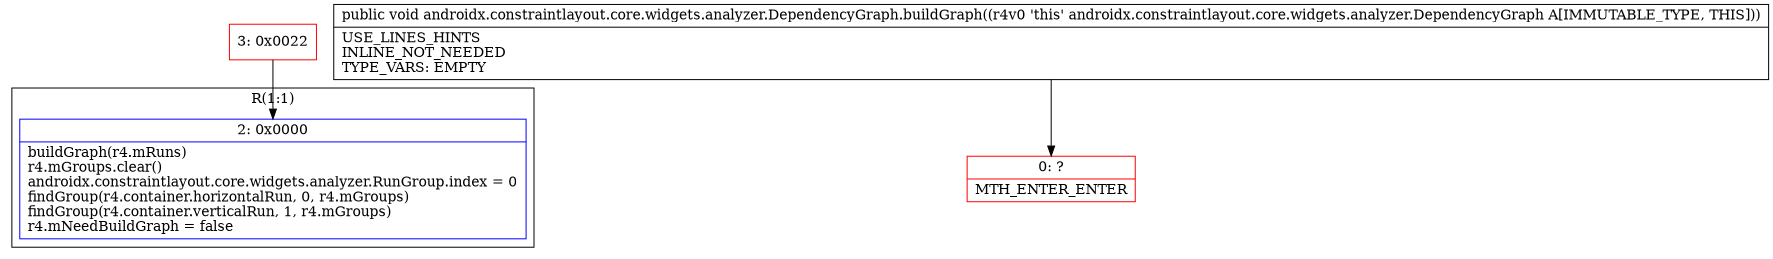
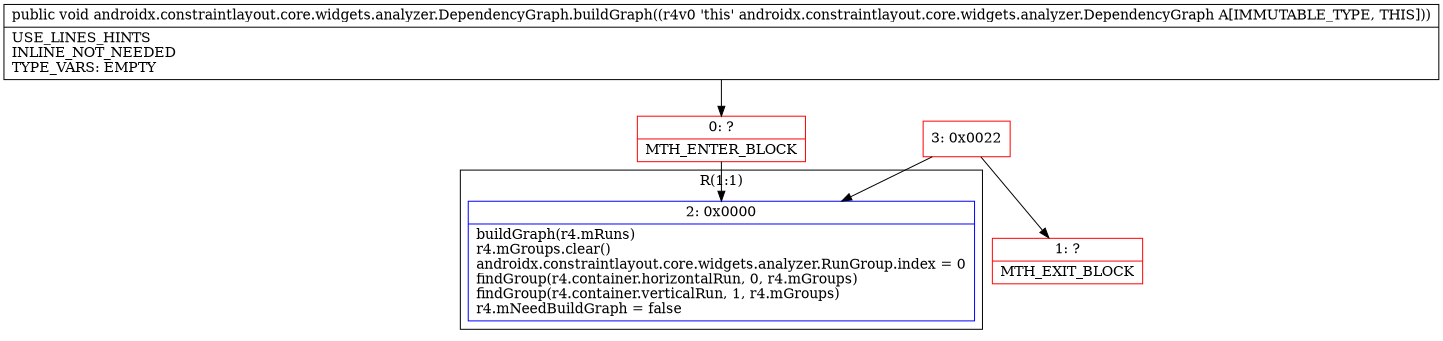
edge "0: ?" -> "2: 0x0000": added
node "0: ?": text "MTH_ENTER_ENTER" -> "MTH_ENTER_BLOCK"
node "1: ?": added
